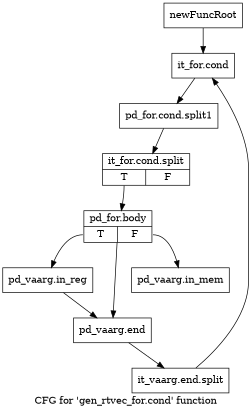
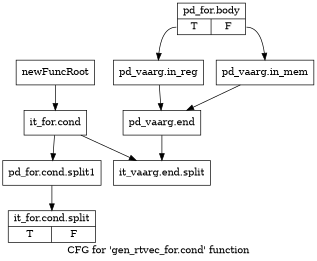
edge "it_for.cond.split" -> "pd_for.body": removed
edge "it_vaarg.end.split" -> "it_for.cond": reversed
edge "pd_for.body" -> "pd_vaarg.end": now "pd_vaarg.in_mem" -> "pd_vaarg.end"
